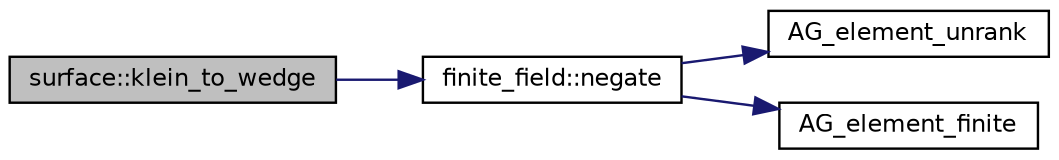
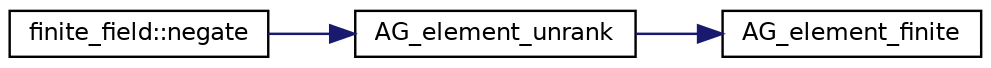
node "surface::klein_to_wedge": removed
edge "finite_field::negate" -> "AG_element_finite": now "AG_element_unrank" -> "AG_element_finite"
